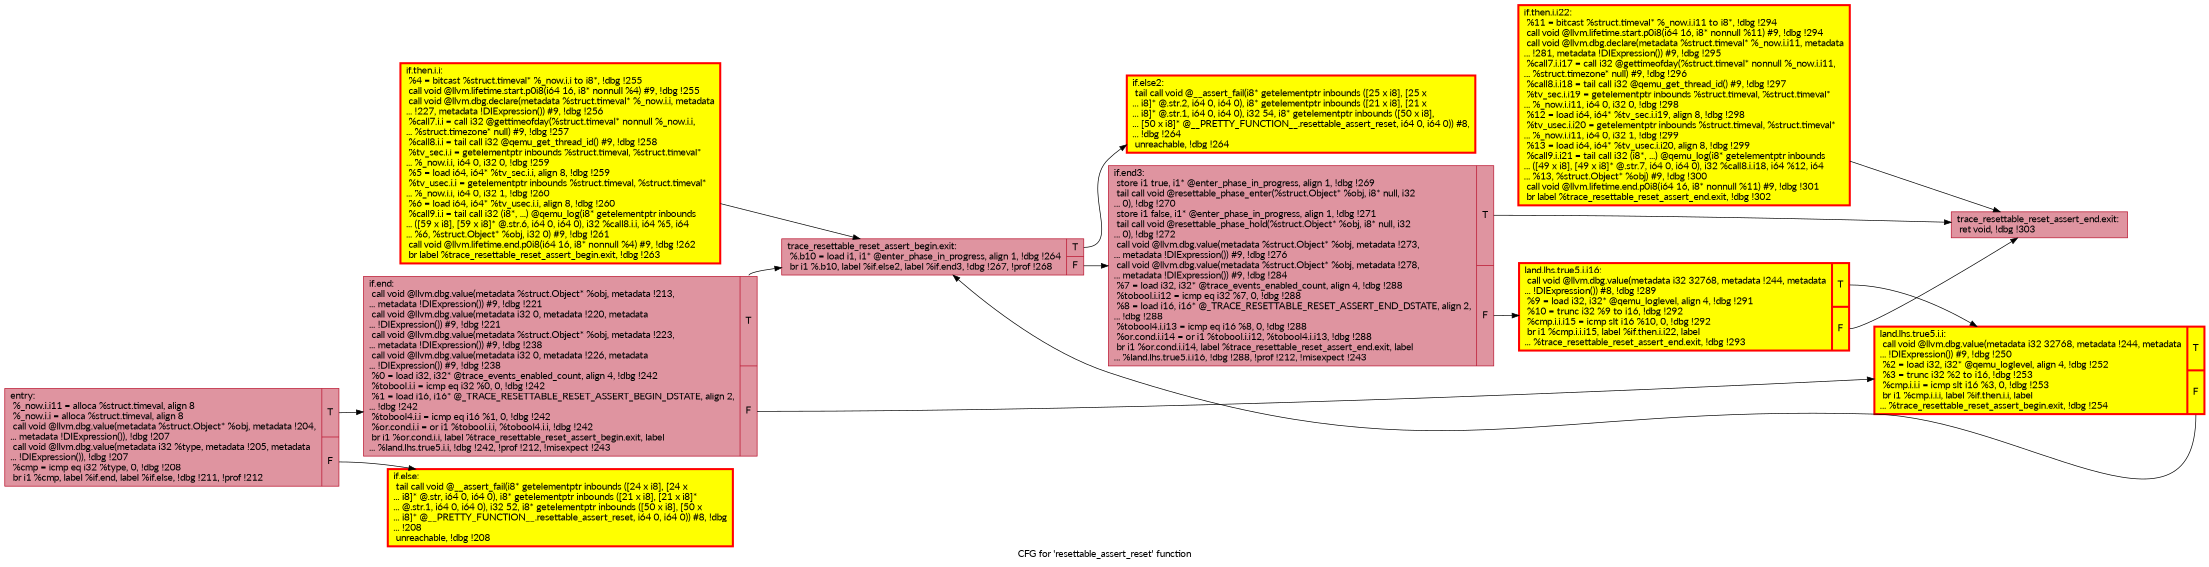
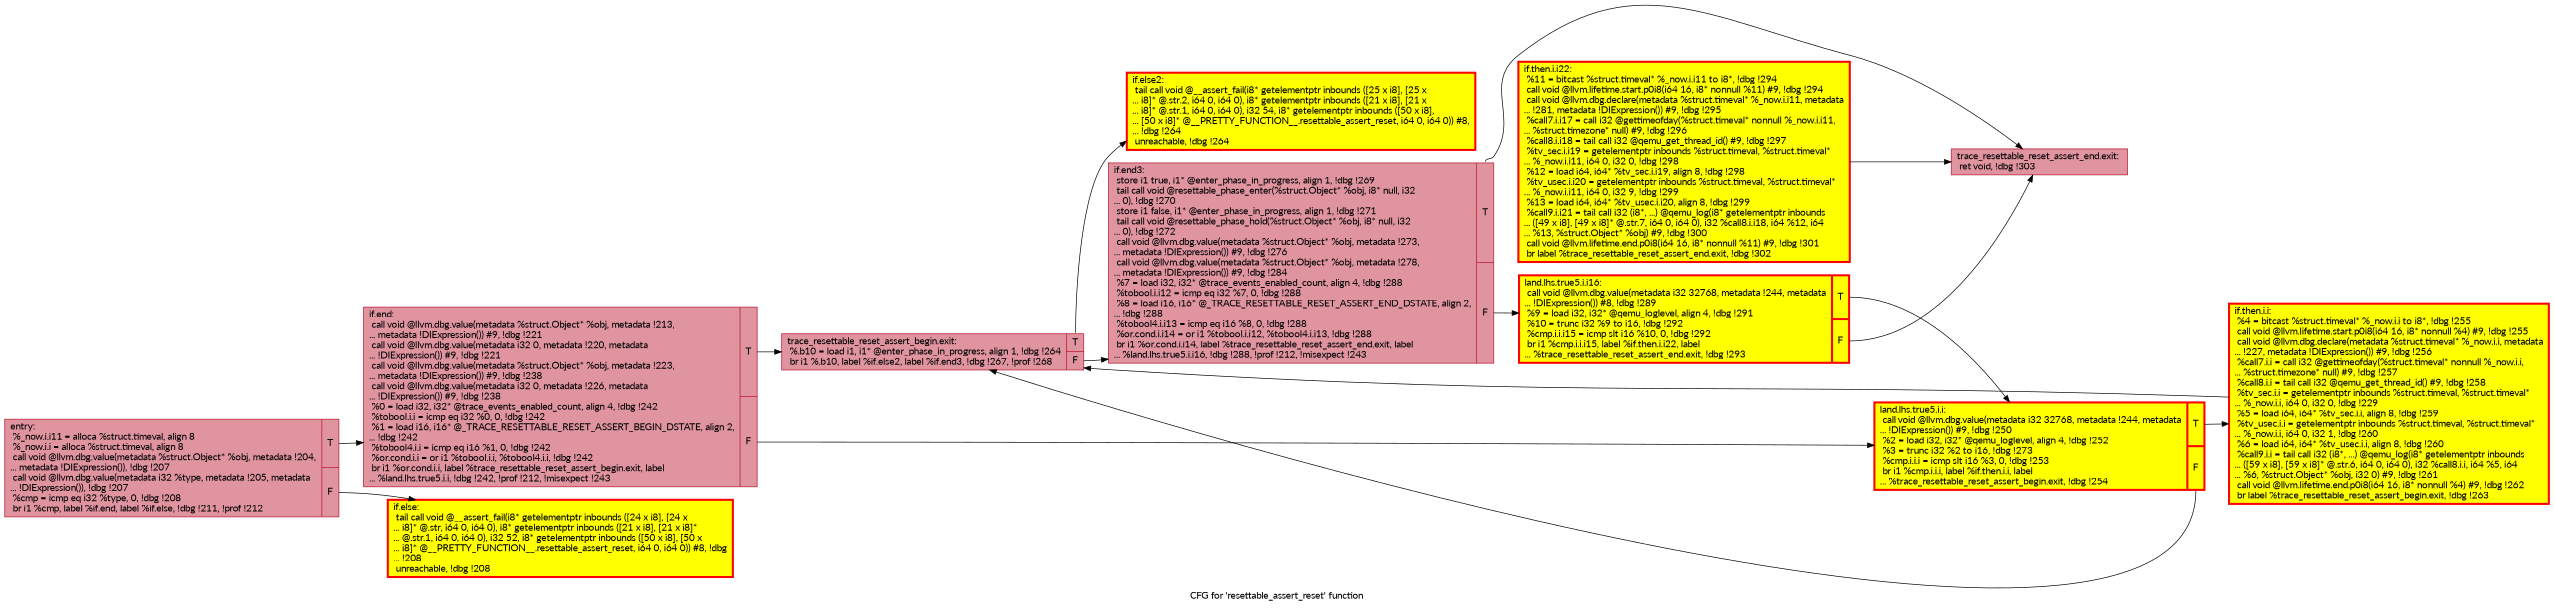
node "if.then.i.i22:": text "... %_now.i.i11, i64 0, i32 1, !dbg !299" -> "... %_now.i.i11, i64 0, i32 9, !dbg !299"
node "if.then.i.i:": text "... %_now.i.i, i64 0, i32 0, !dbg !259" -> "... %_now.i.i, i64 0, i32 0, !dbg !229"
node "land.lhs.true5.i.i:": text "%3 = trunc i32 %2 to i16, !dbg !253" -> "%3 = trunc i32 %2 to i16, !dbg !273"
edge "land.lhs.true5.i.i:" -> "if.then.i.i:": added
